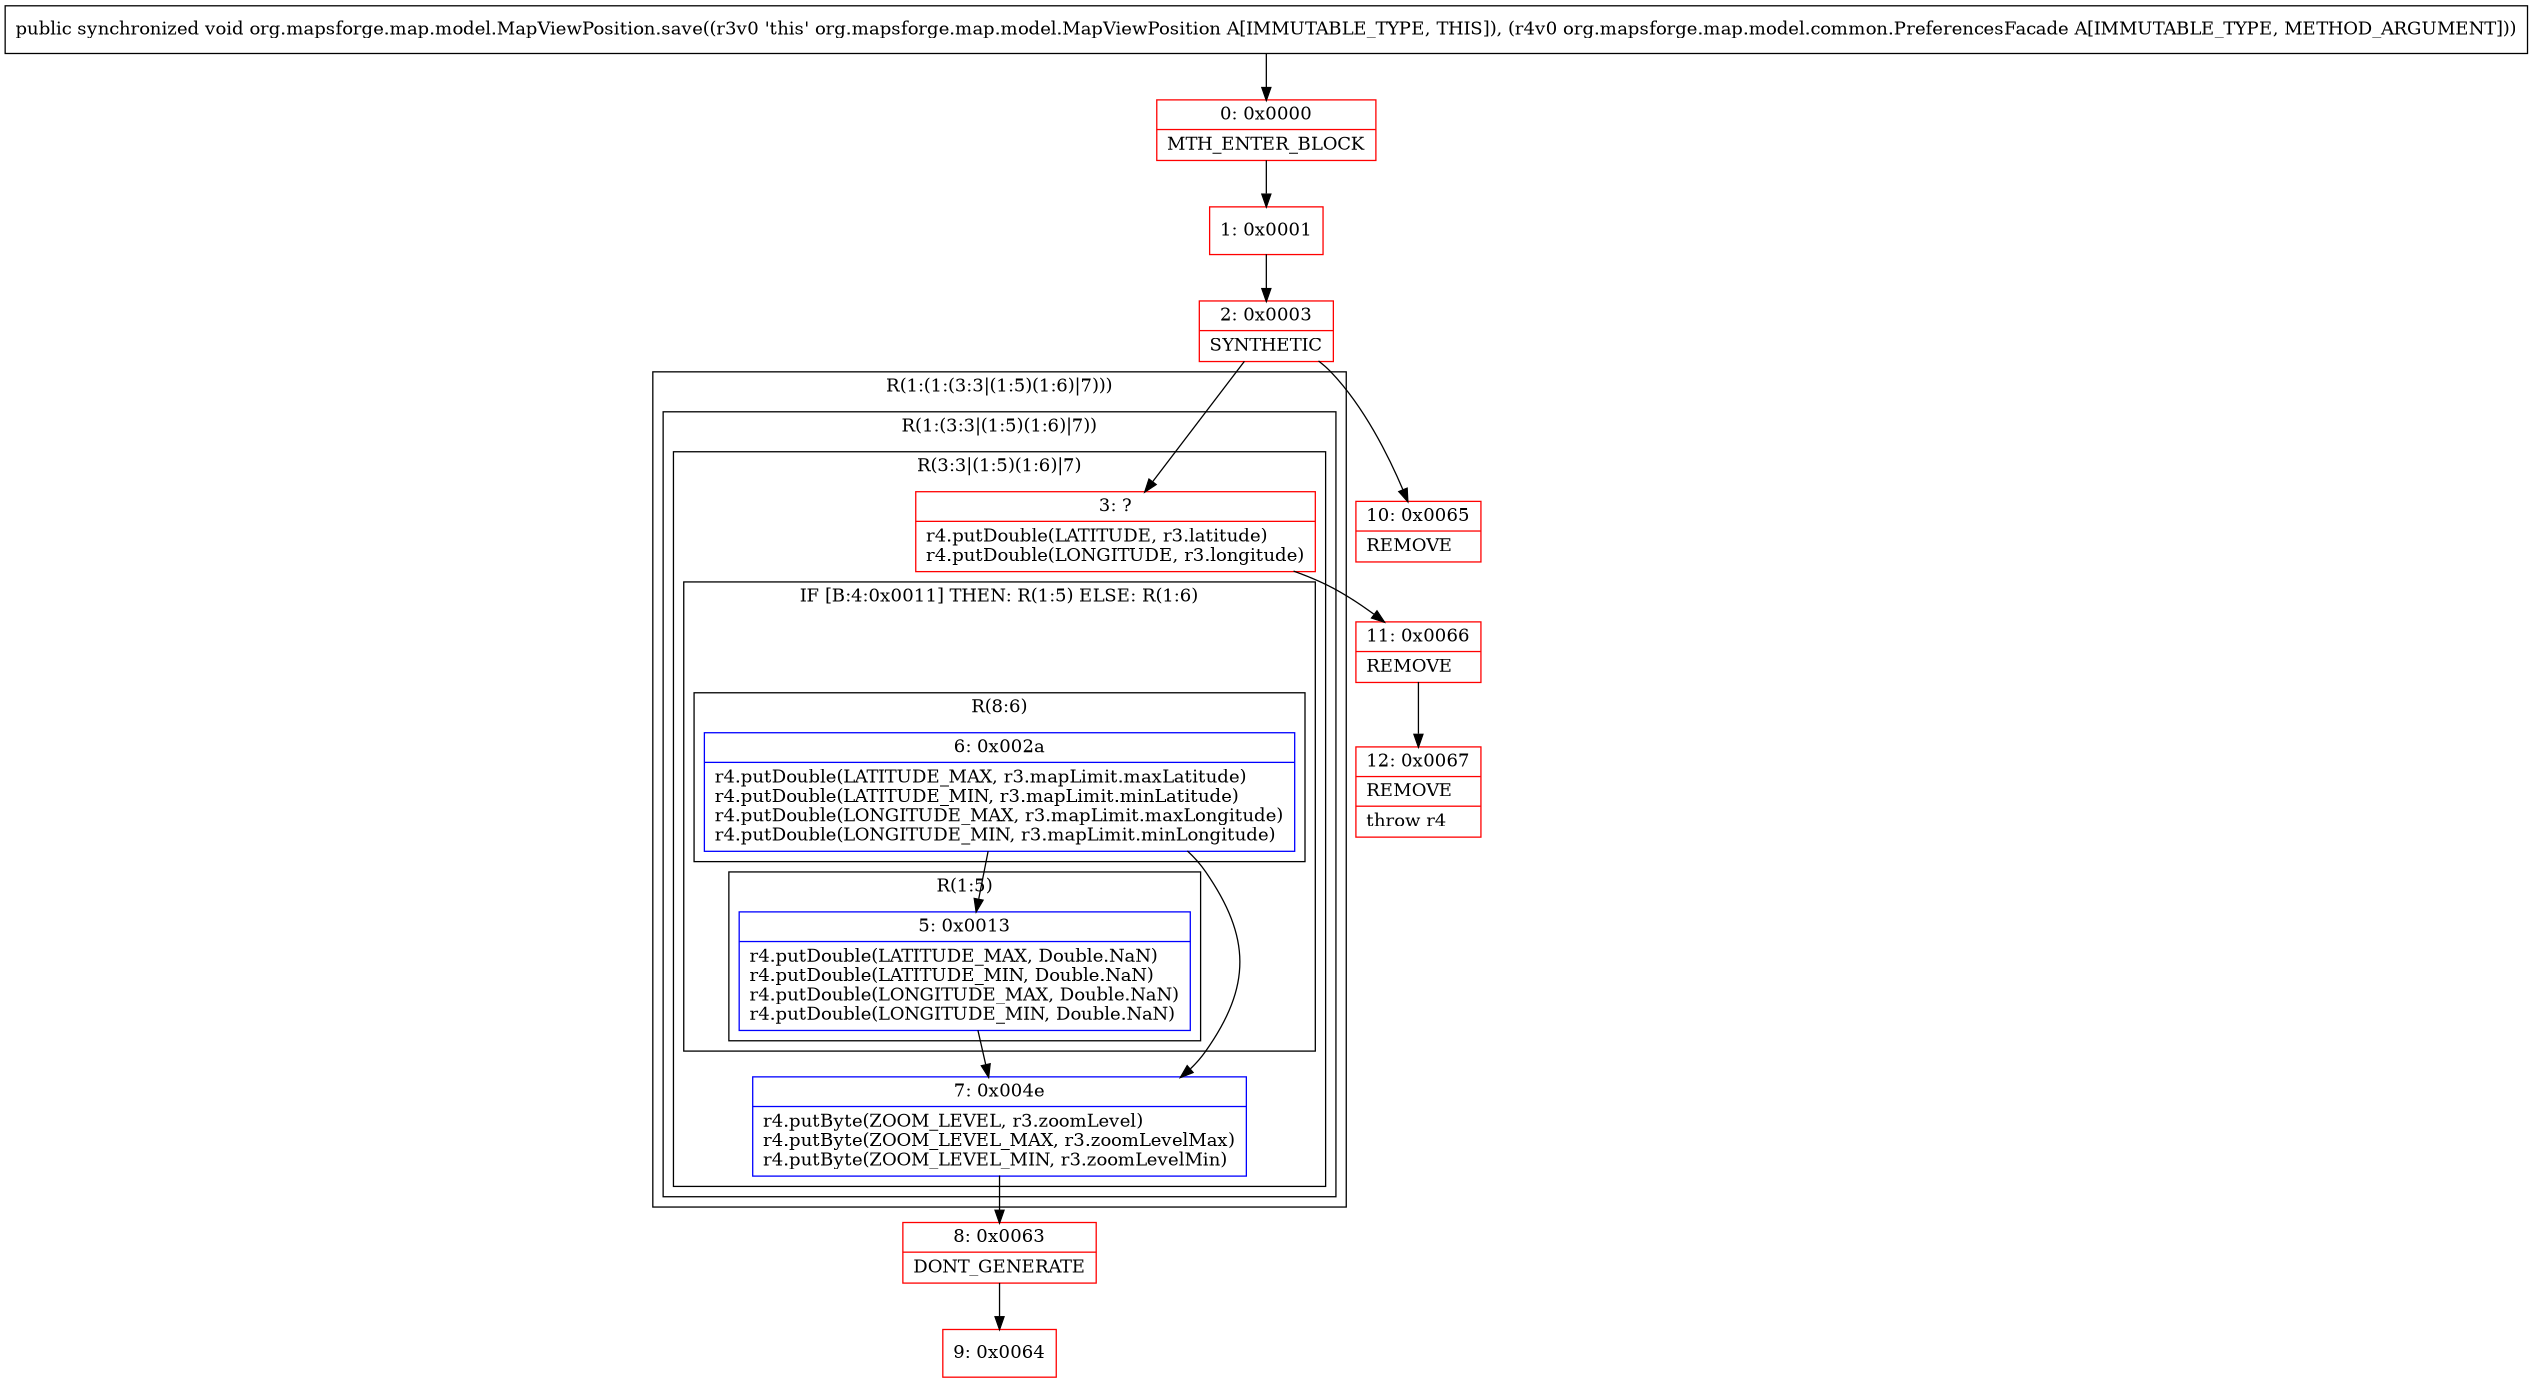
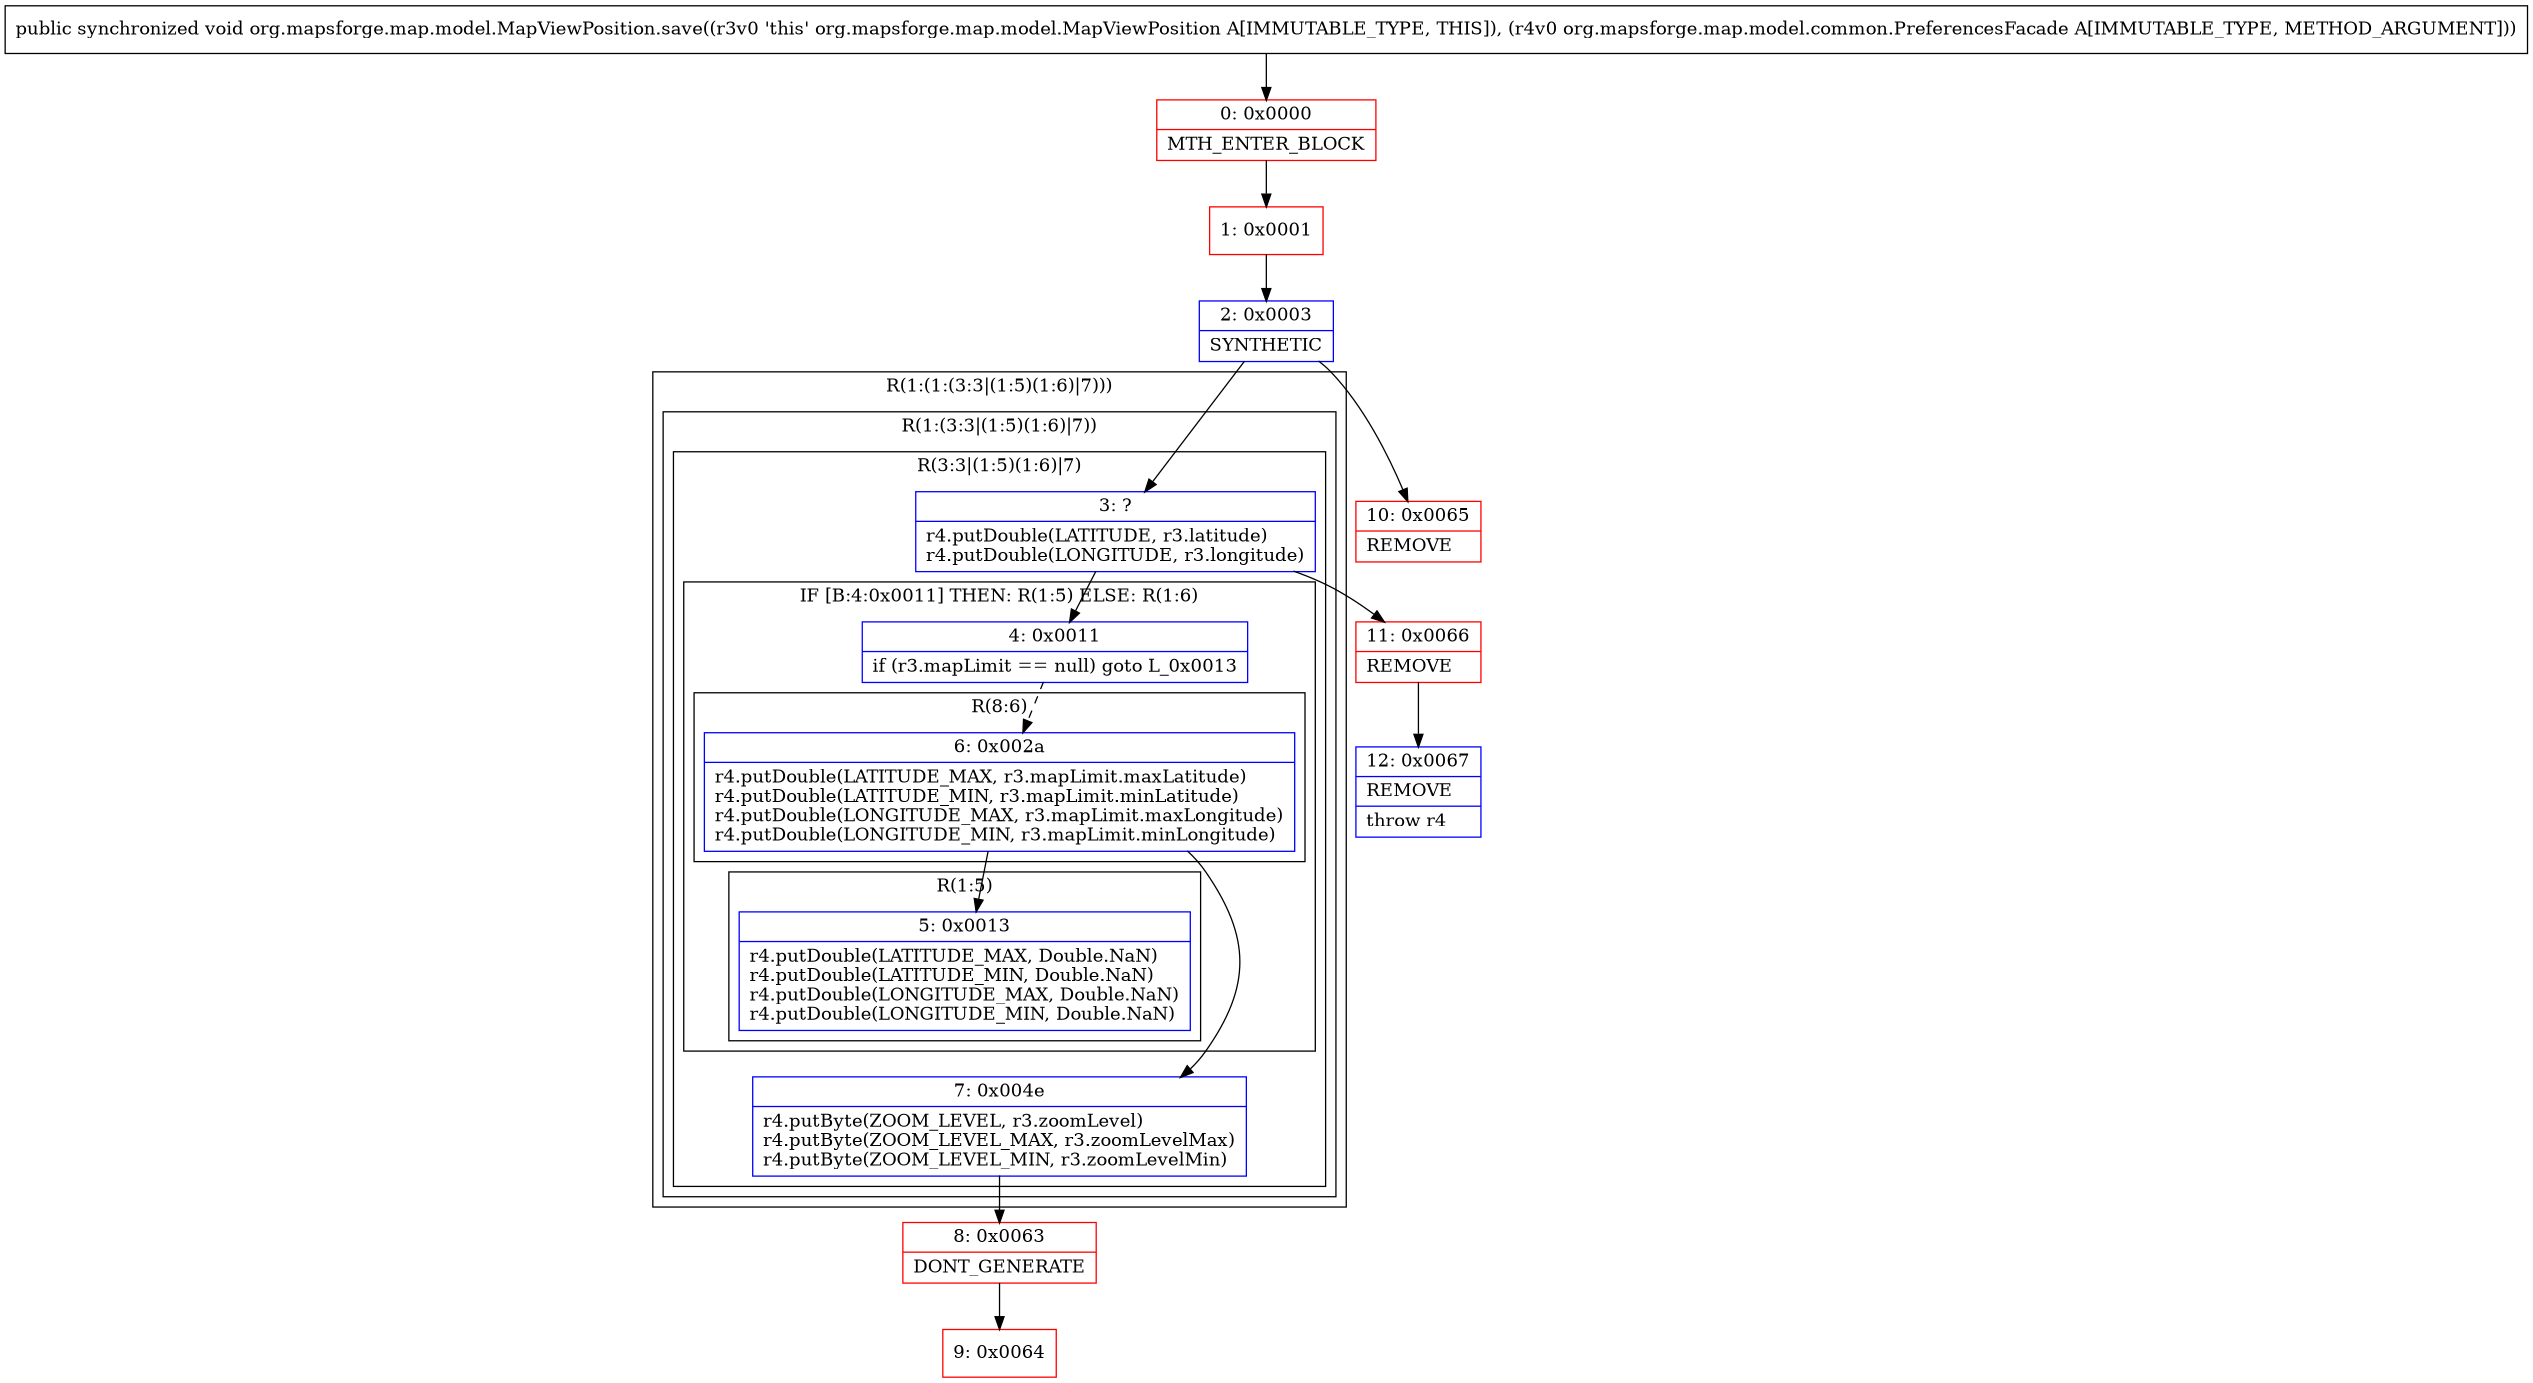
node "2: 0x0003": color red -> blue
node "3: ?": color red -> blue
node "4: 0x0011": added
node "12: 0x0067": color red -> blue
edge "5: 0x0013" -> "7: 0x004e": removed
